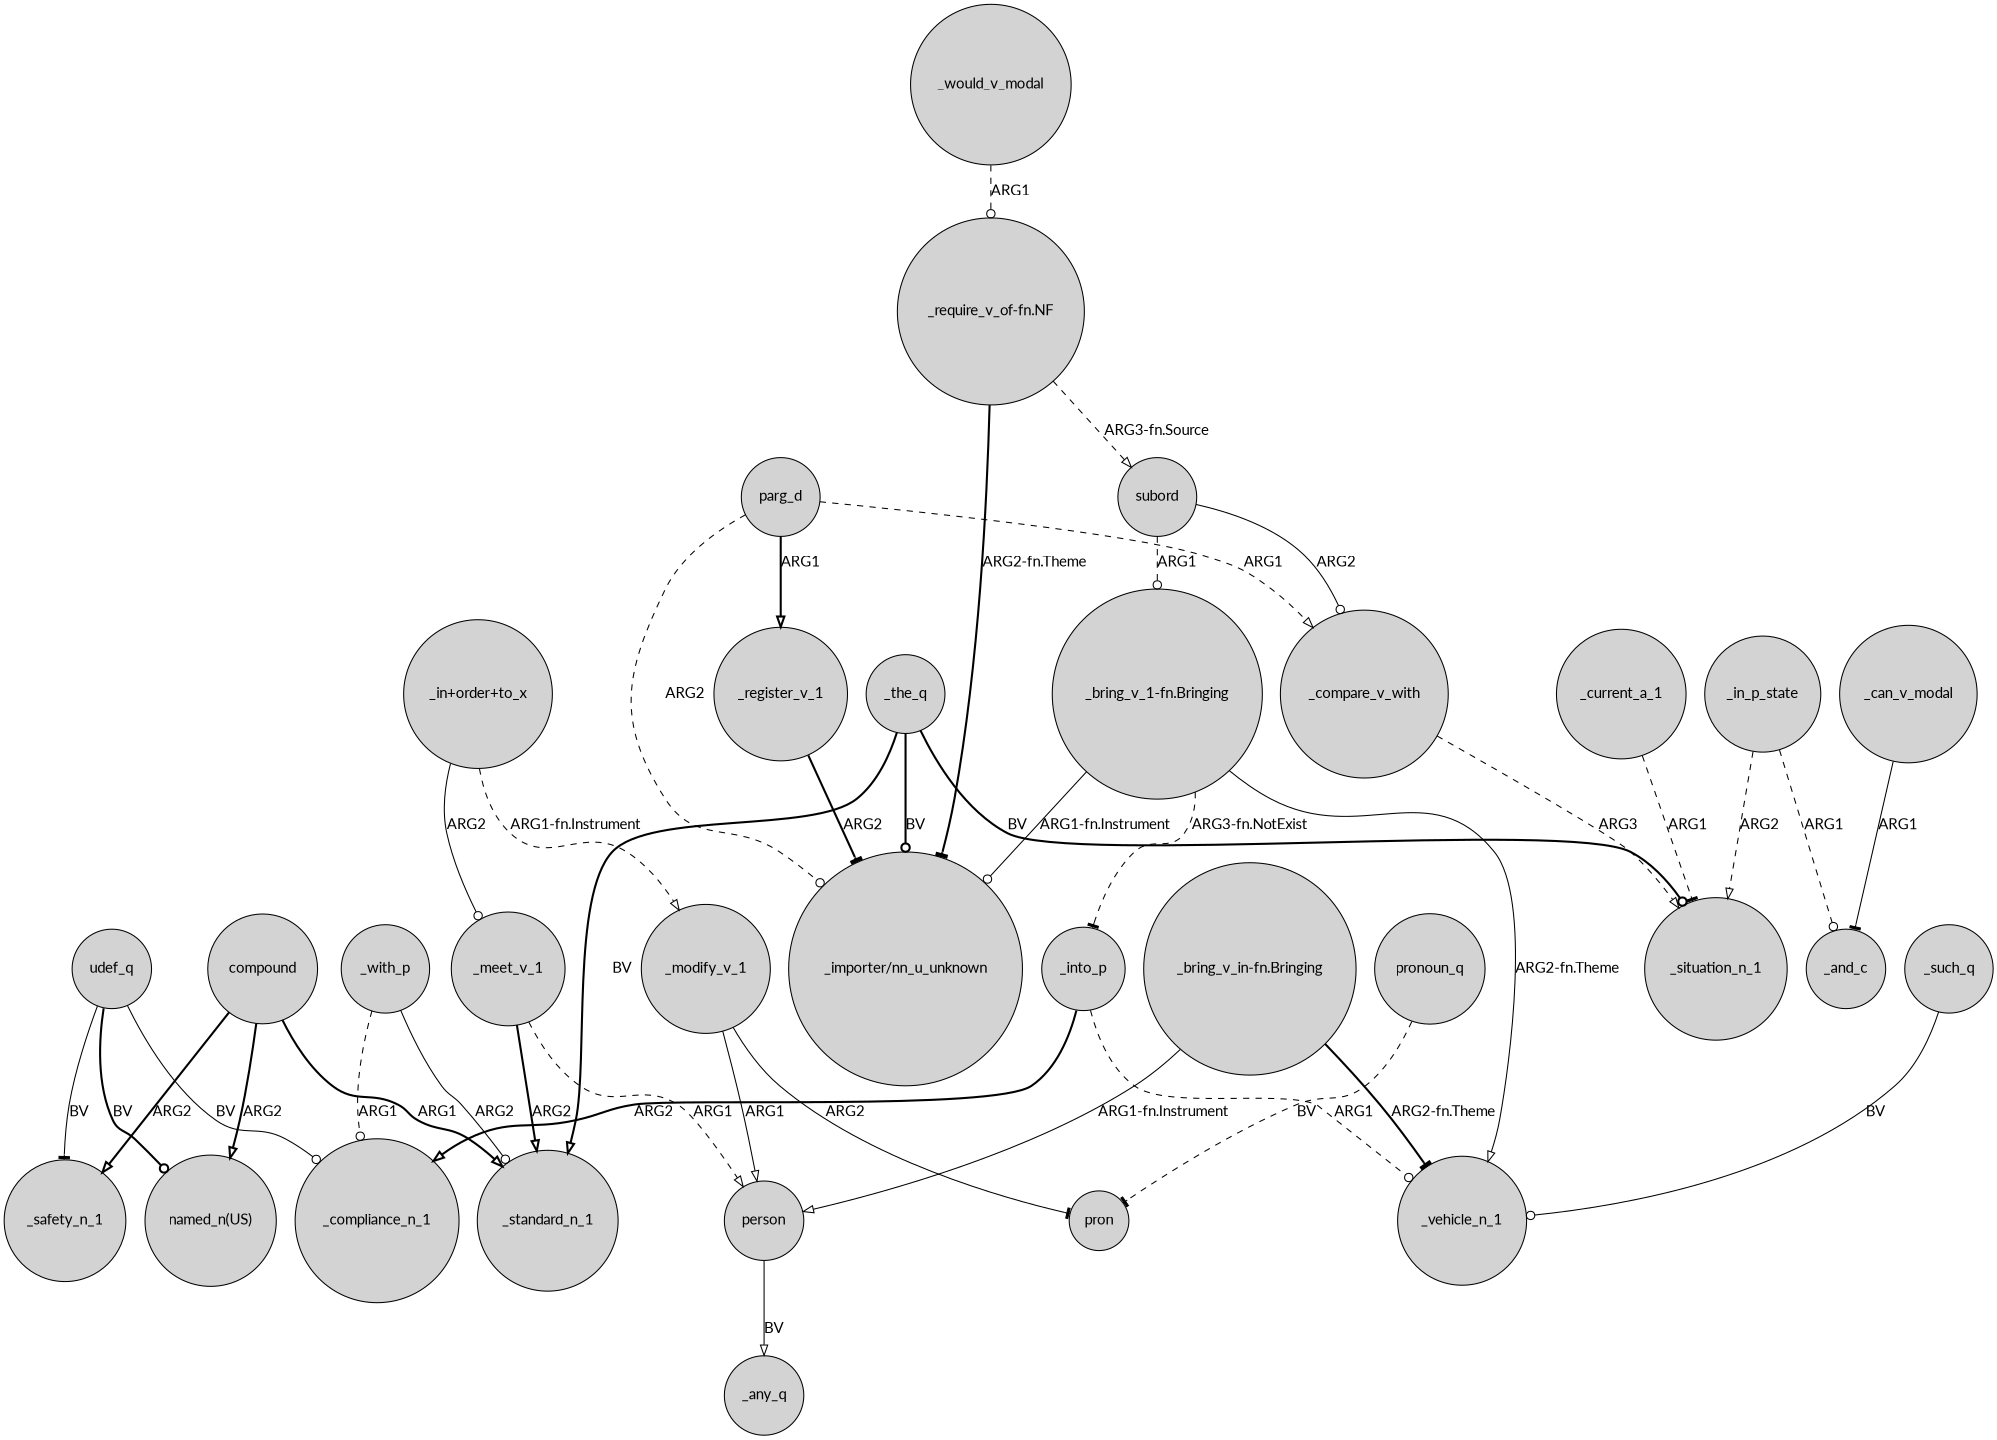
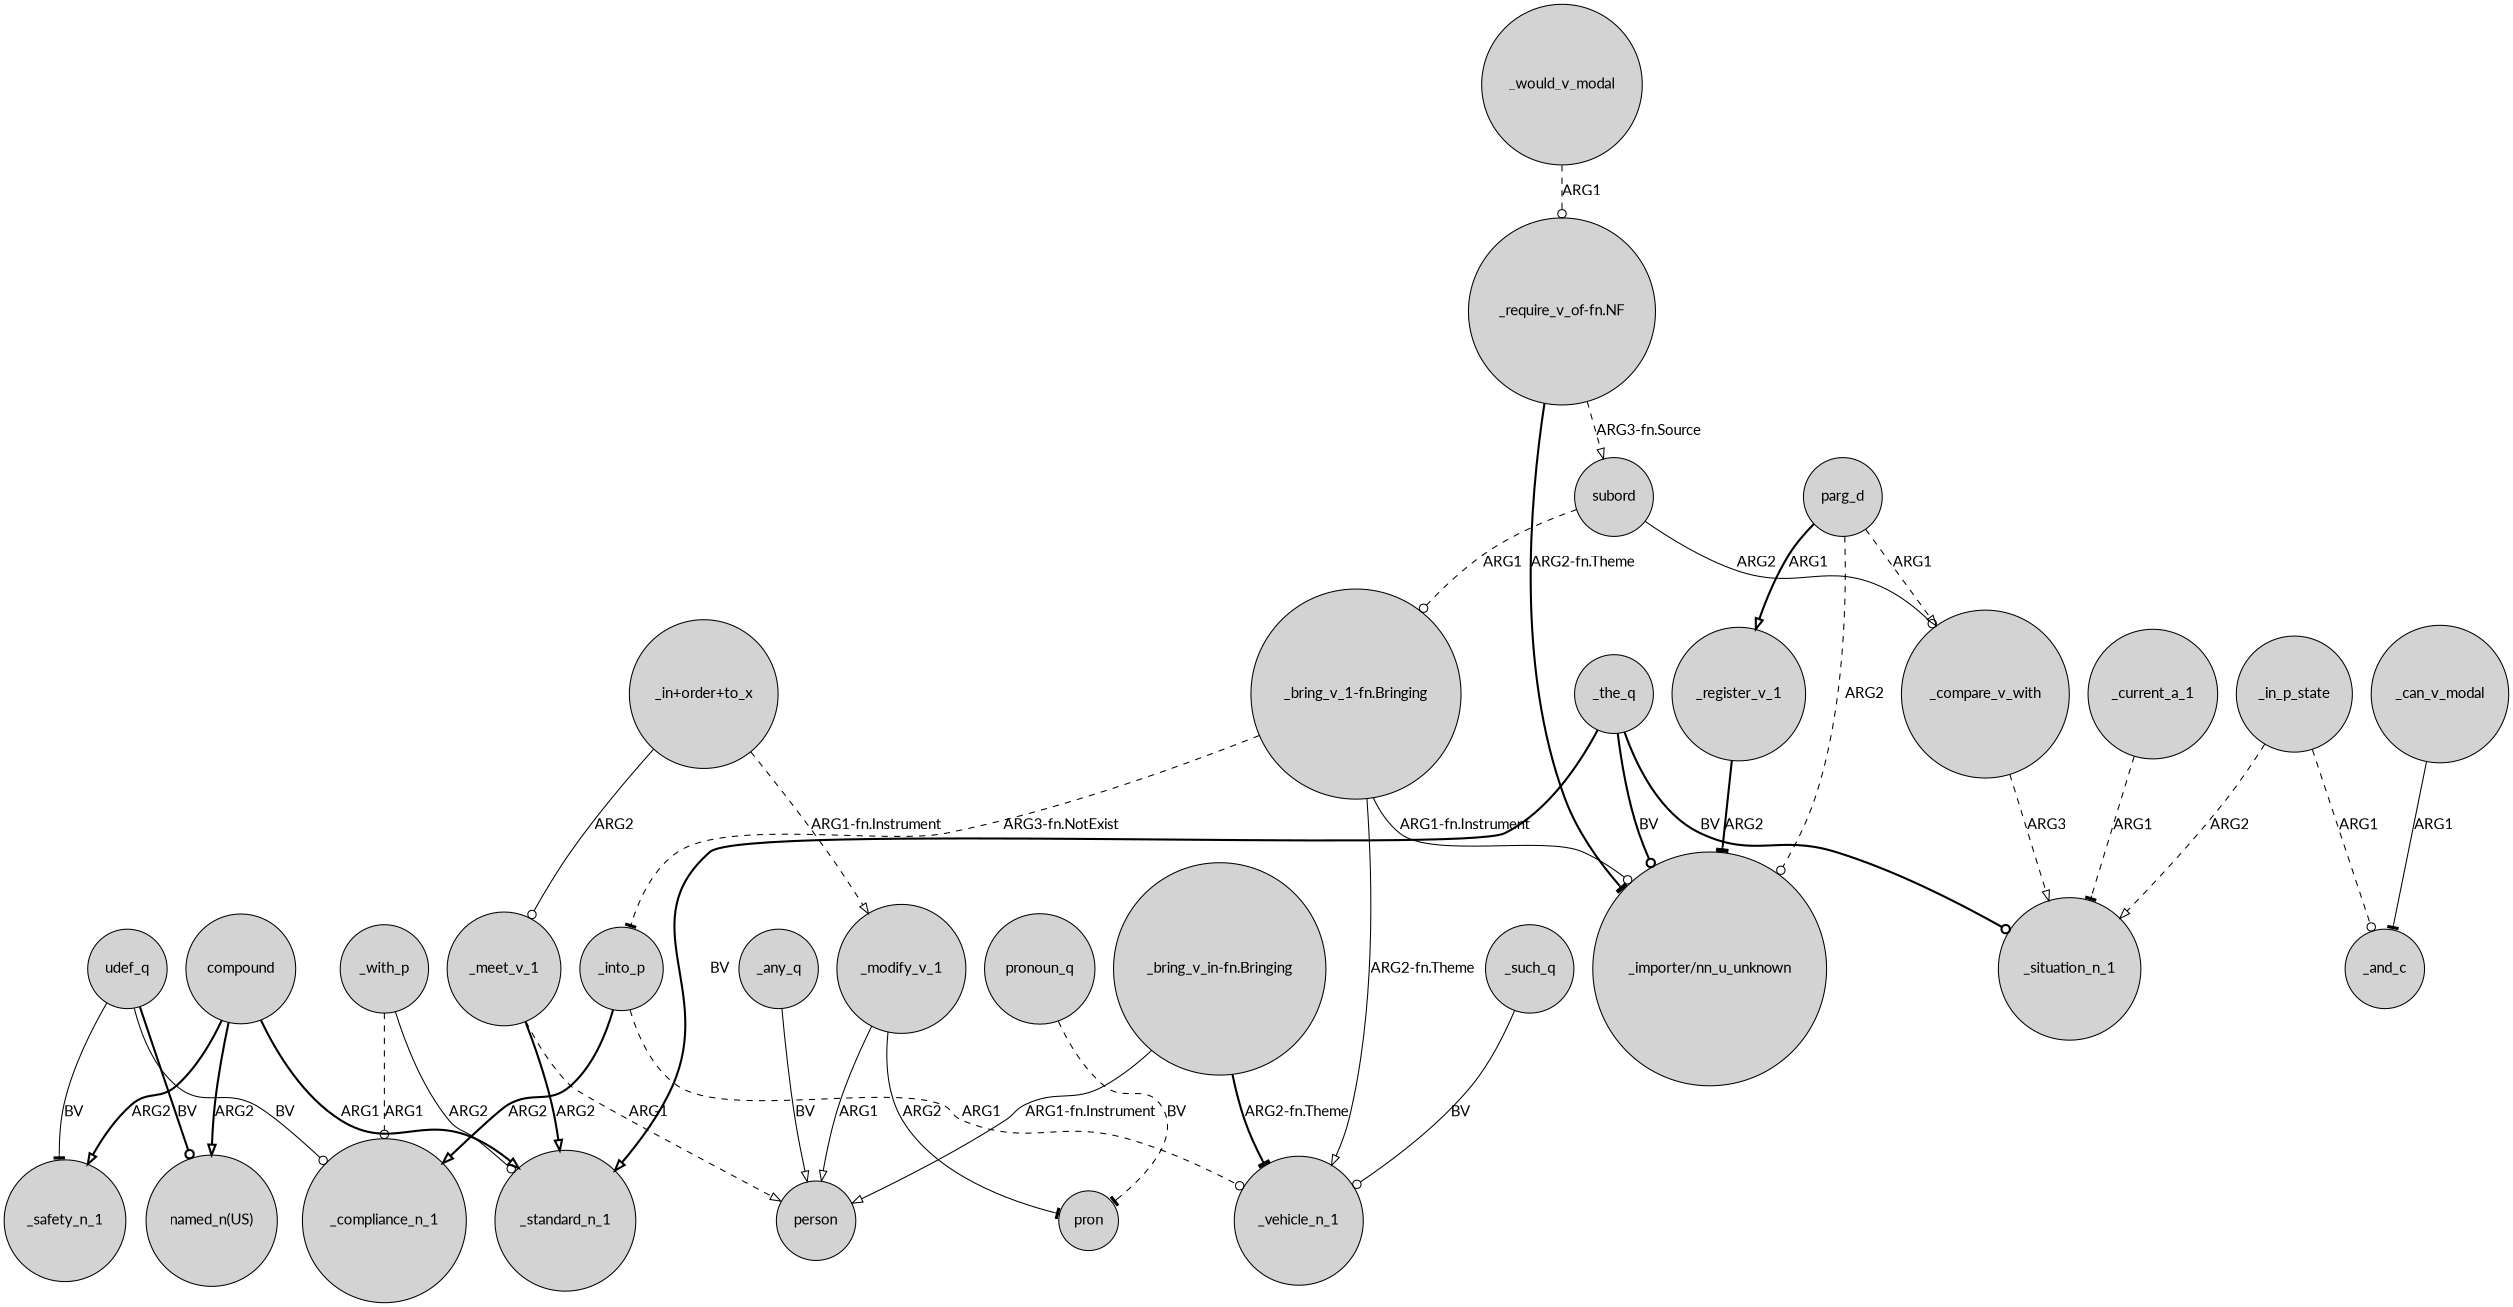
edge "person" -> "_any_q": reversed
